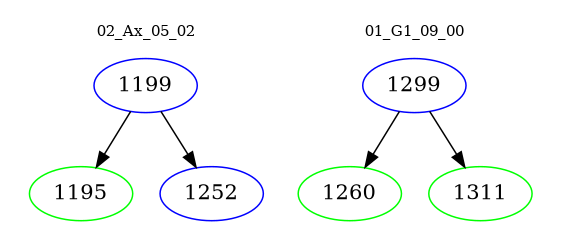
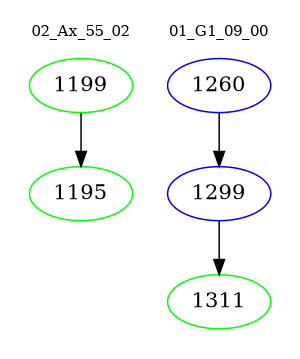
cluster "02_Ax_05_02": label "02_Ax_05_02" -> "02_Ax_55_02"
node "1199": color blue -> green
edge "1299" -> "1260": reversed
node "1252": removed
node "1260": color green -> blue
